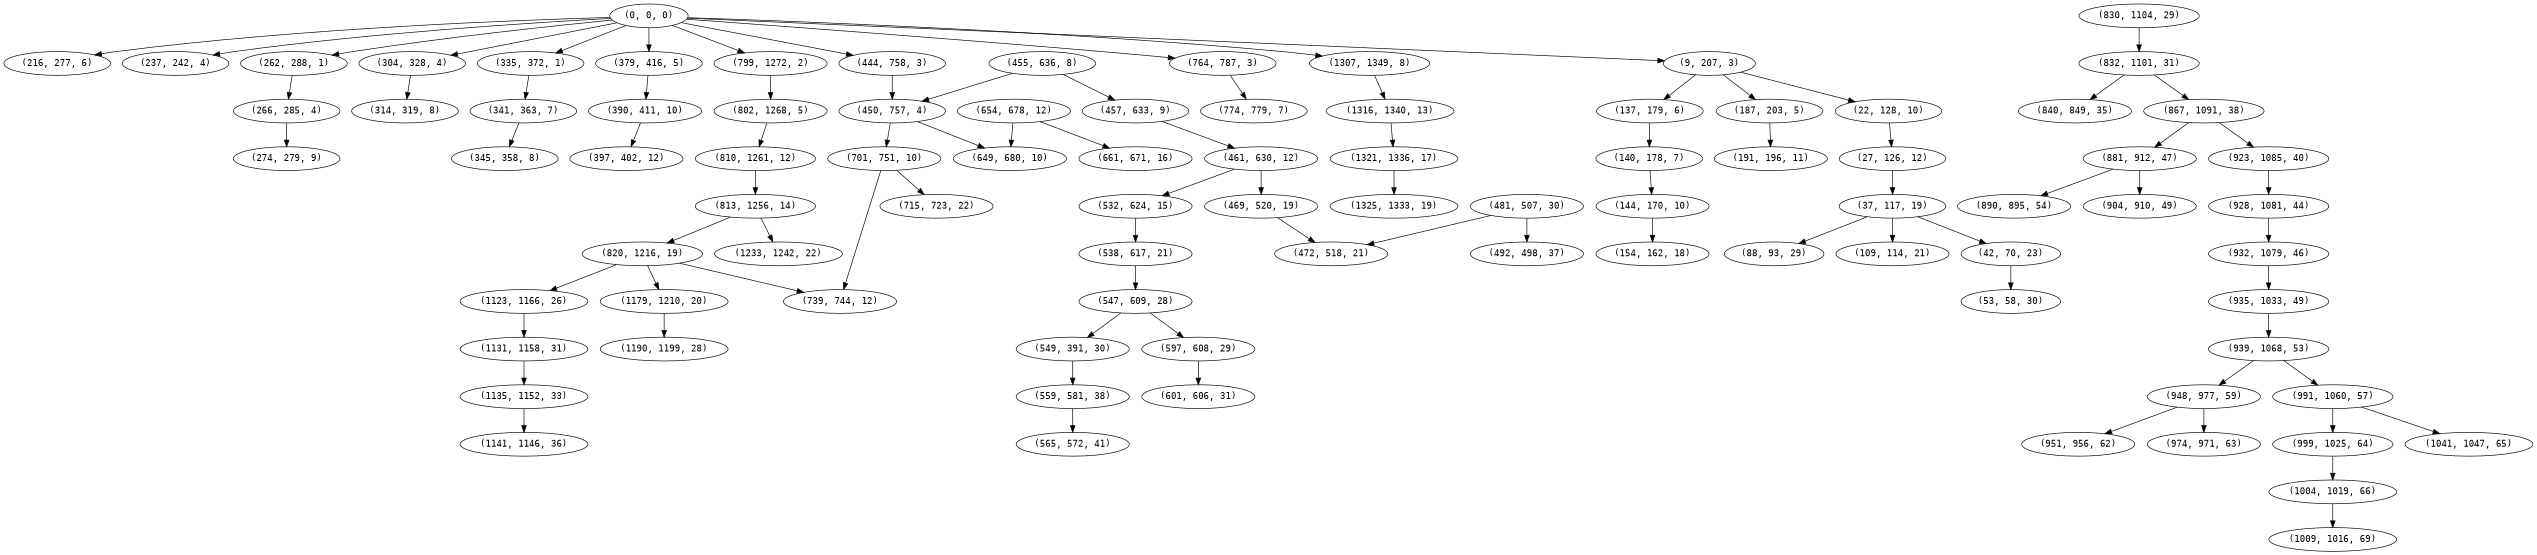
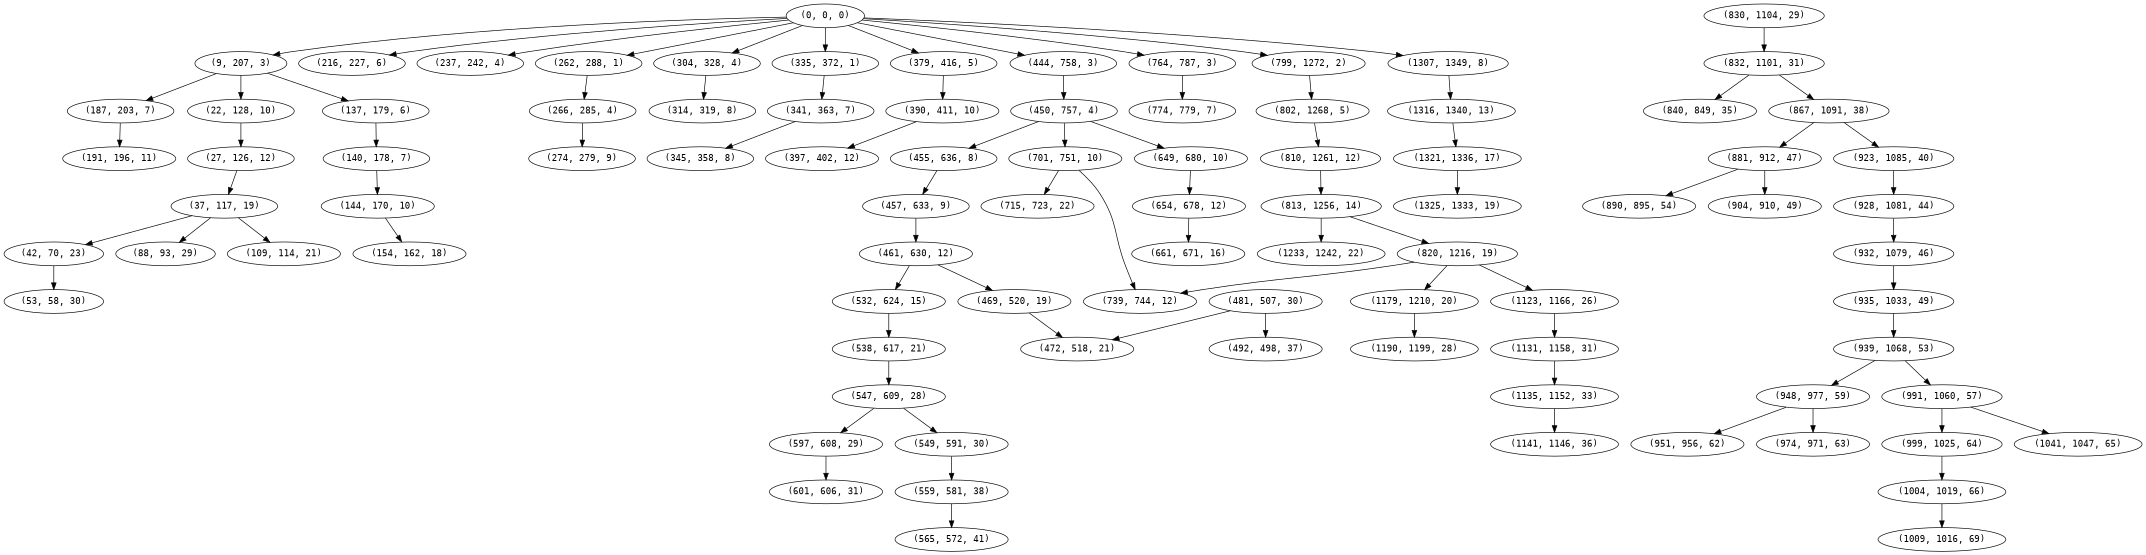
node "(216, 277, 6)": label "(216, 277, 6)" -> "(216, 227, 6)"
edge "(455, 636, 8)" -> "(450, 757, 4)": reversed
node "(187, 203, 5)": label "(187, 203, 5)" -> "(187, 203, 7)"
edge "(654, 678, 12)" -> "(649, 680, 10)": reversed
node "(549, 391, 30)": label "(549, 391, 30)" -> "(549, 591, 30)"
